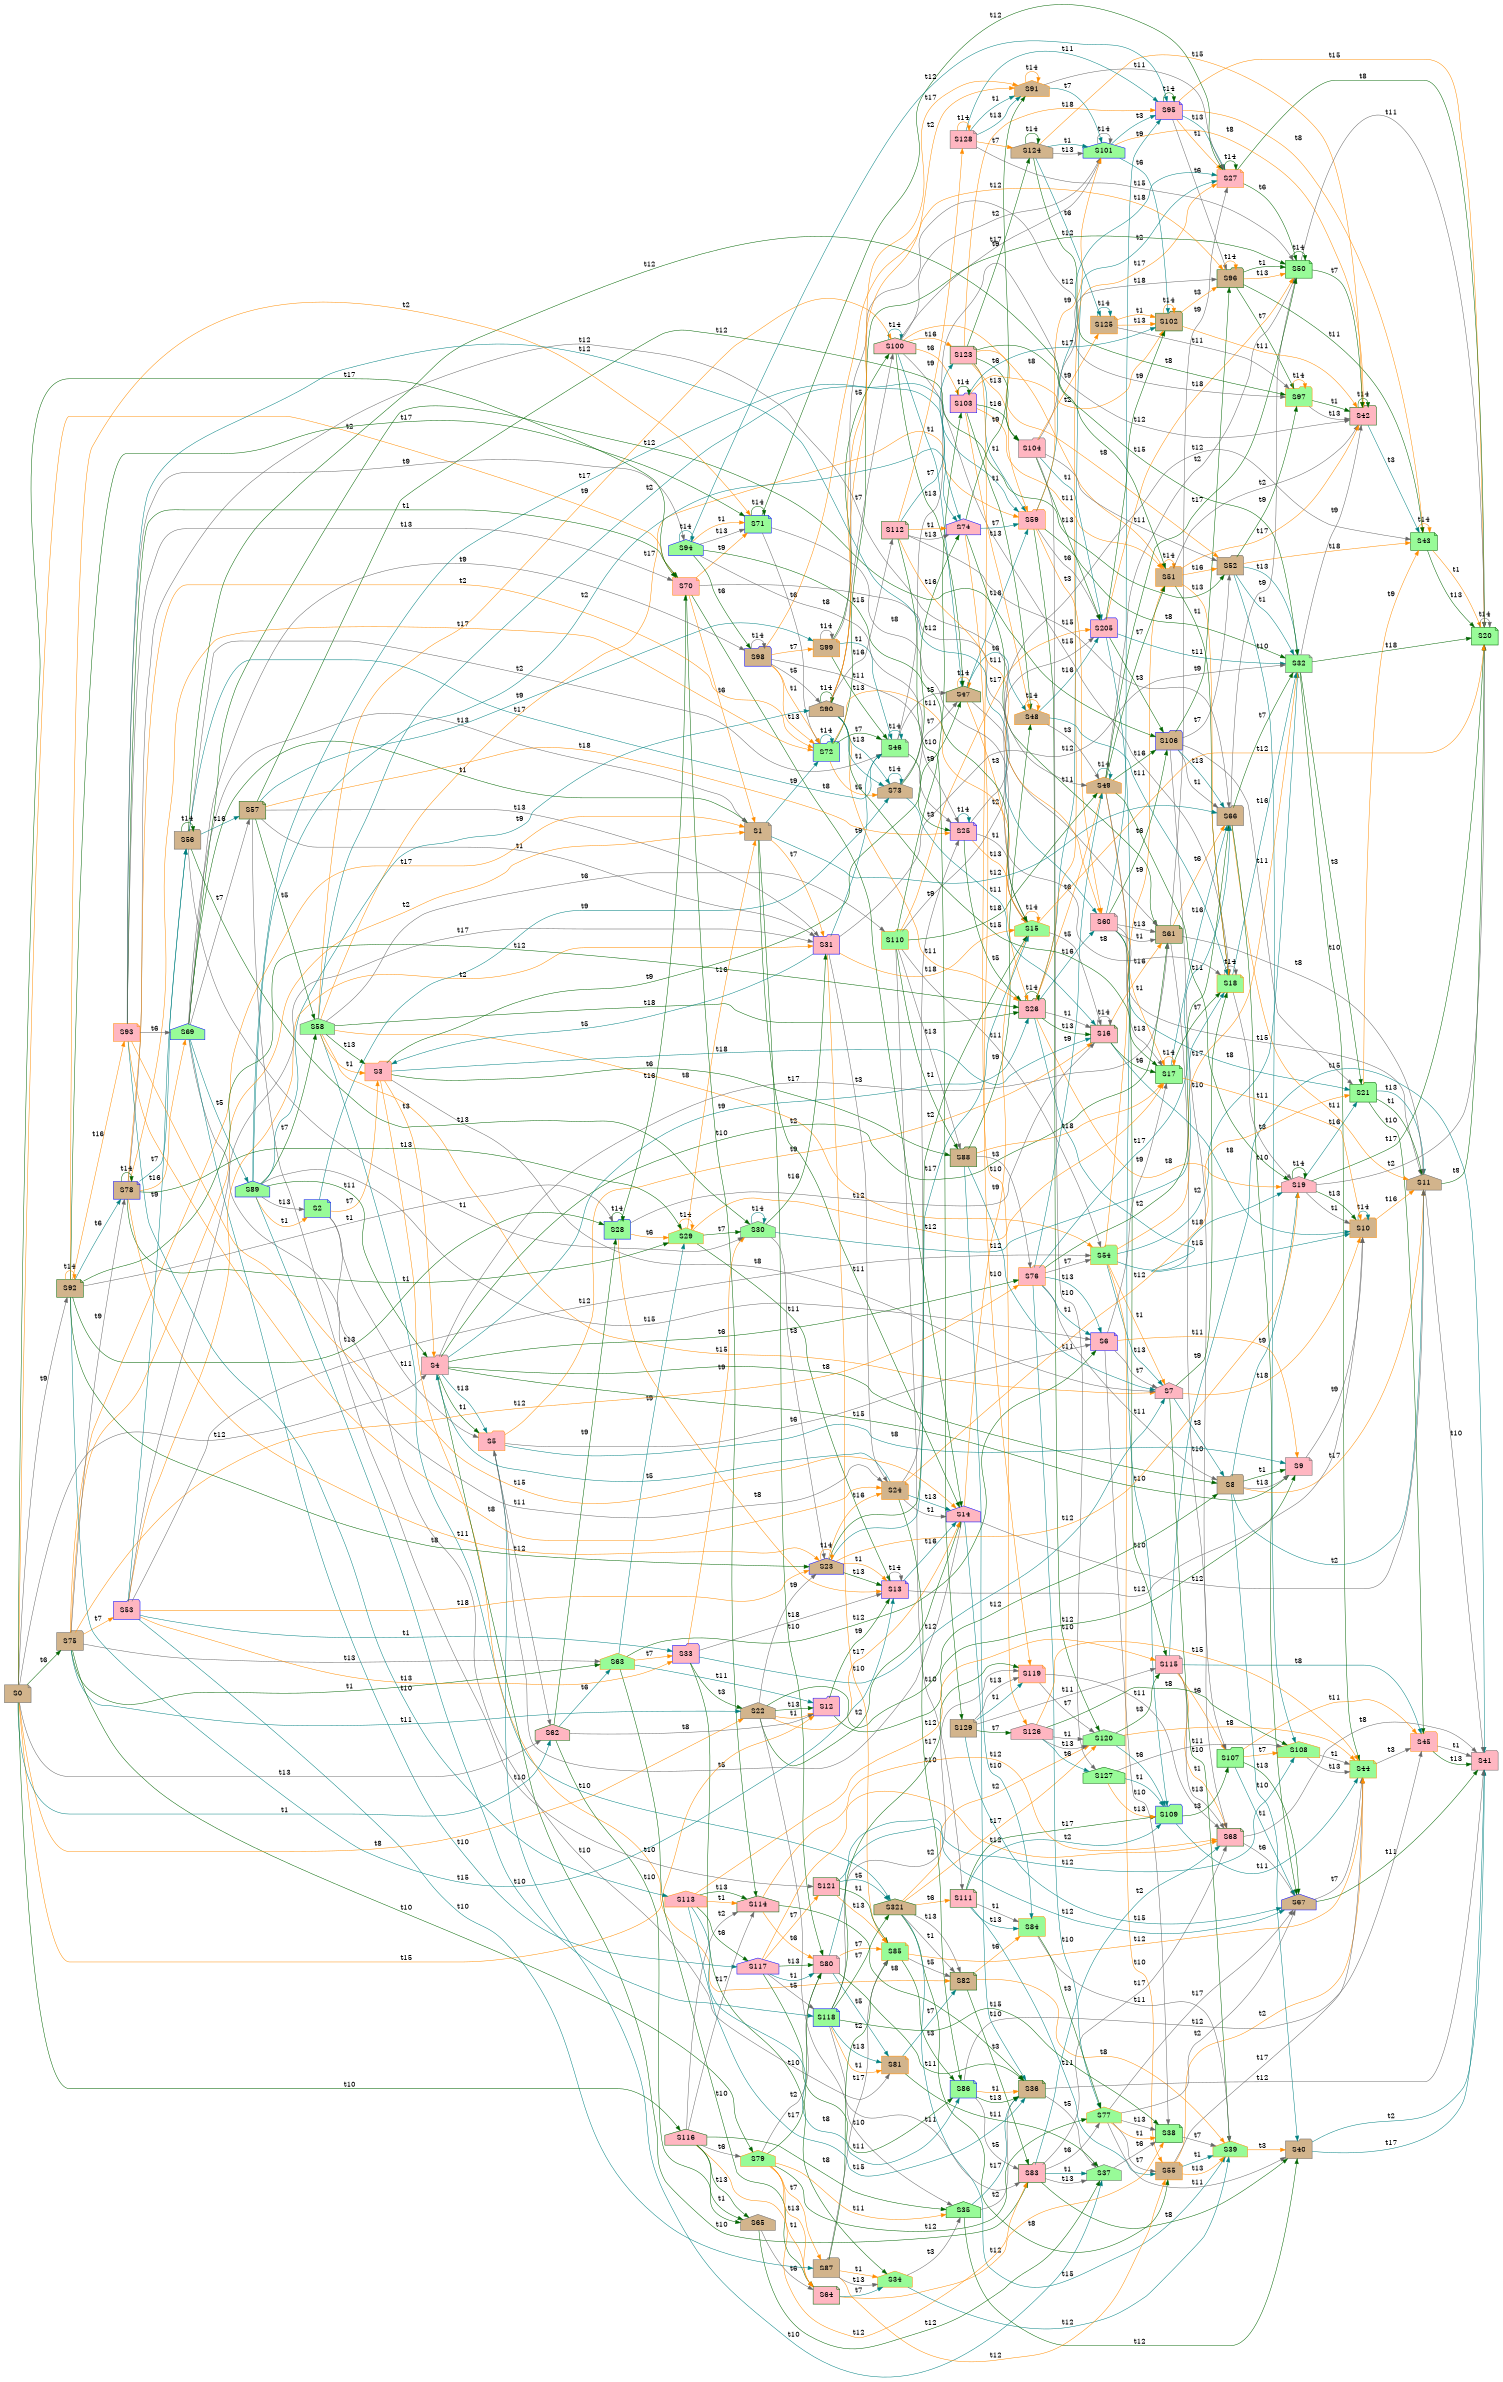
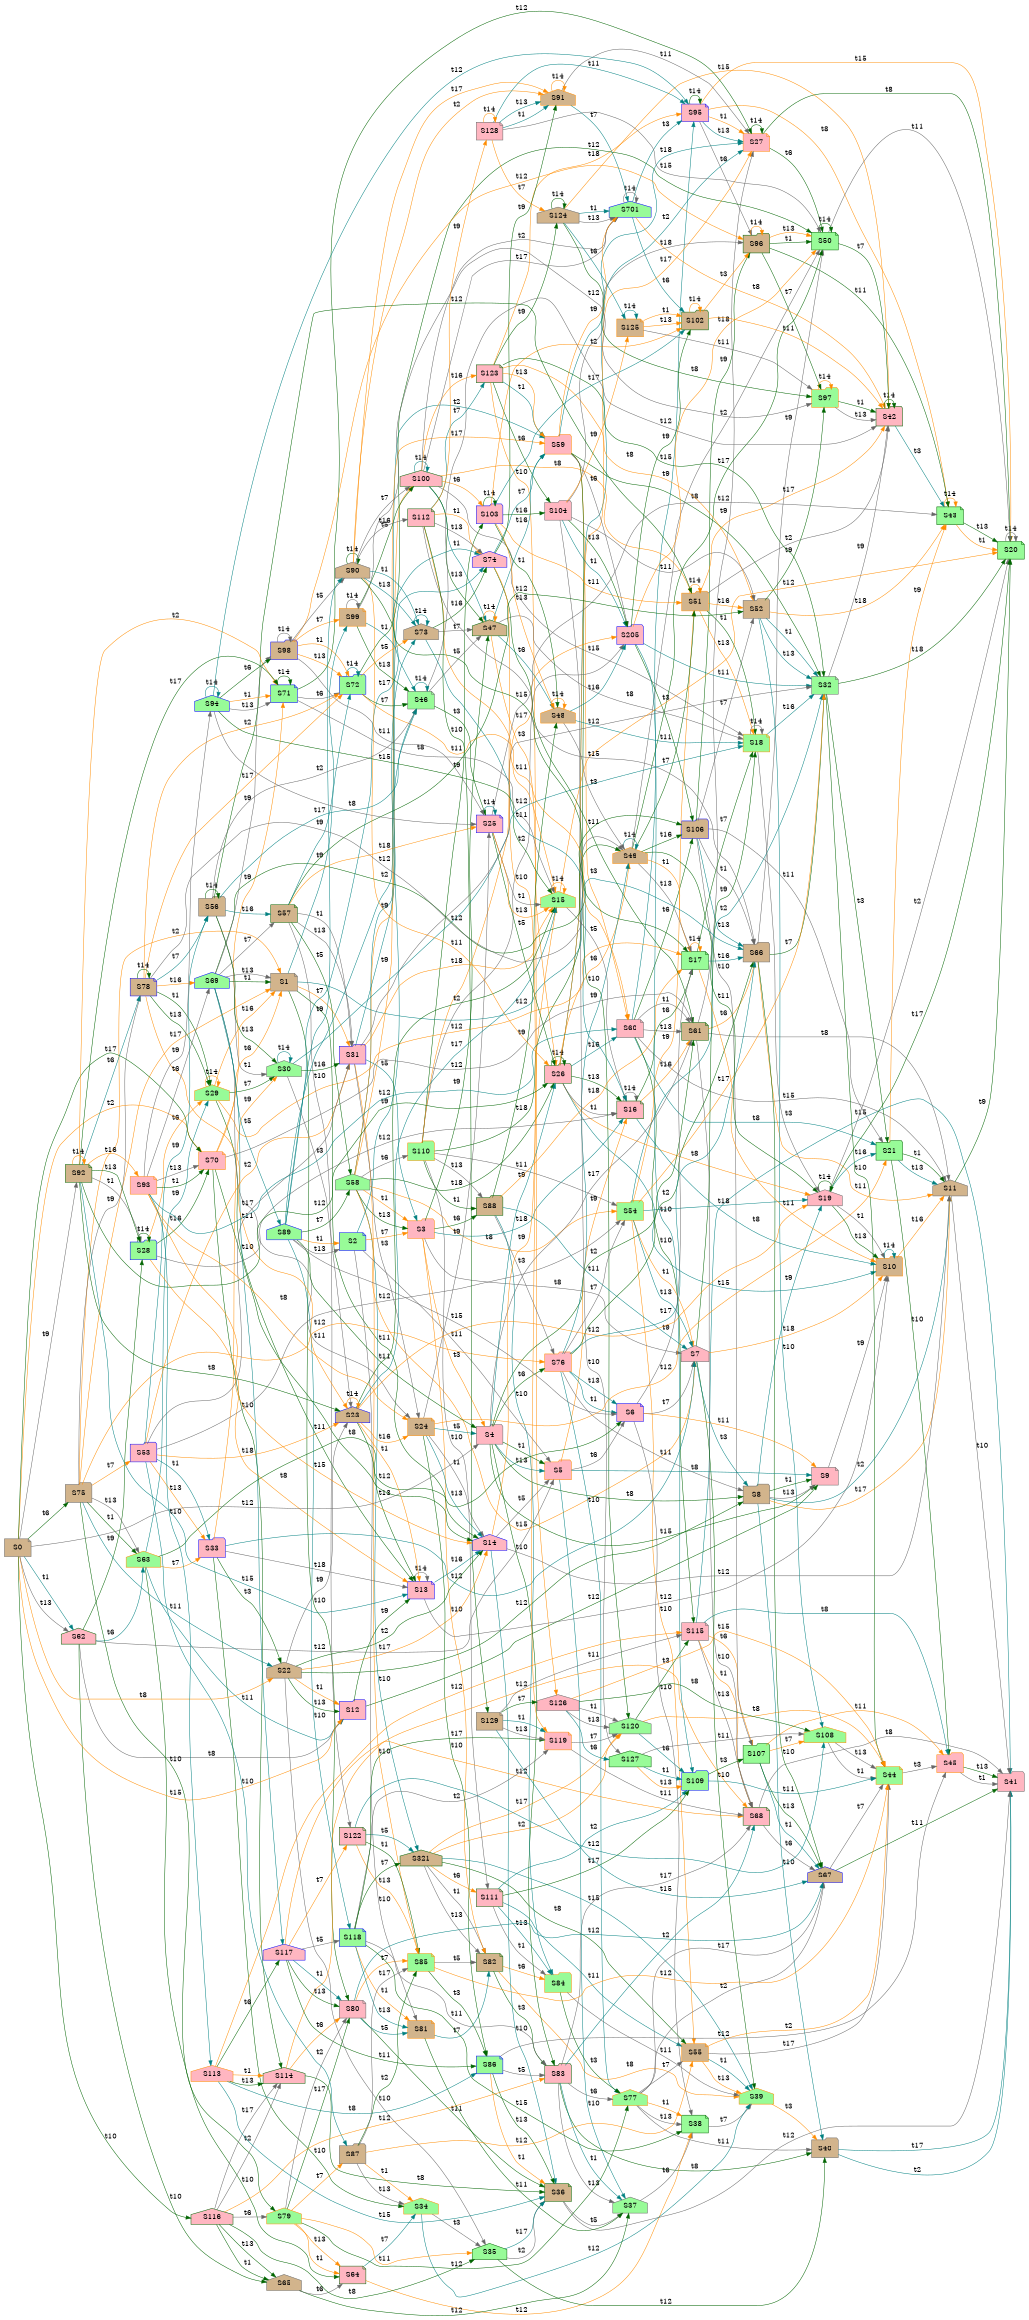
node "S101": label "S101" -> "S701"
edge "S5" -> "S62": reversed
node "S121": label "S121" -> "S122"
